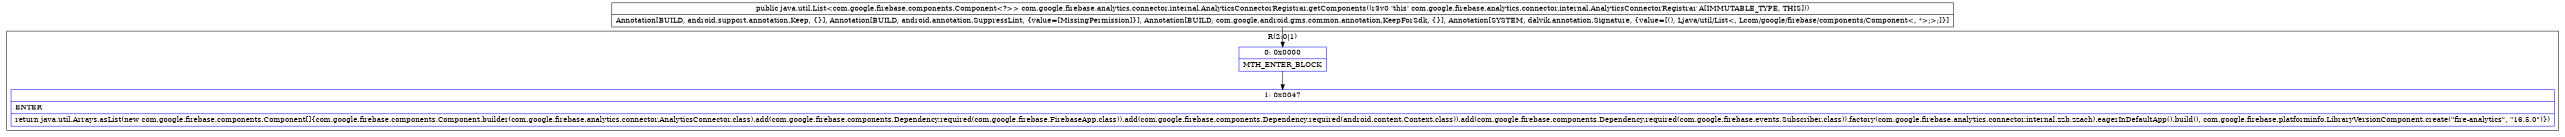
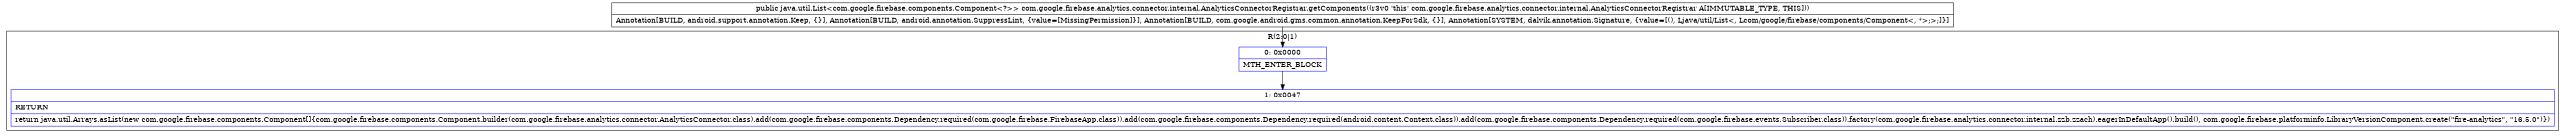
node "1: 0x0047": text "ENTER" -> "RETURN"
